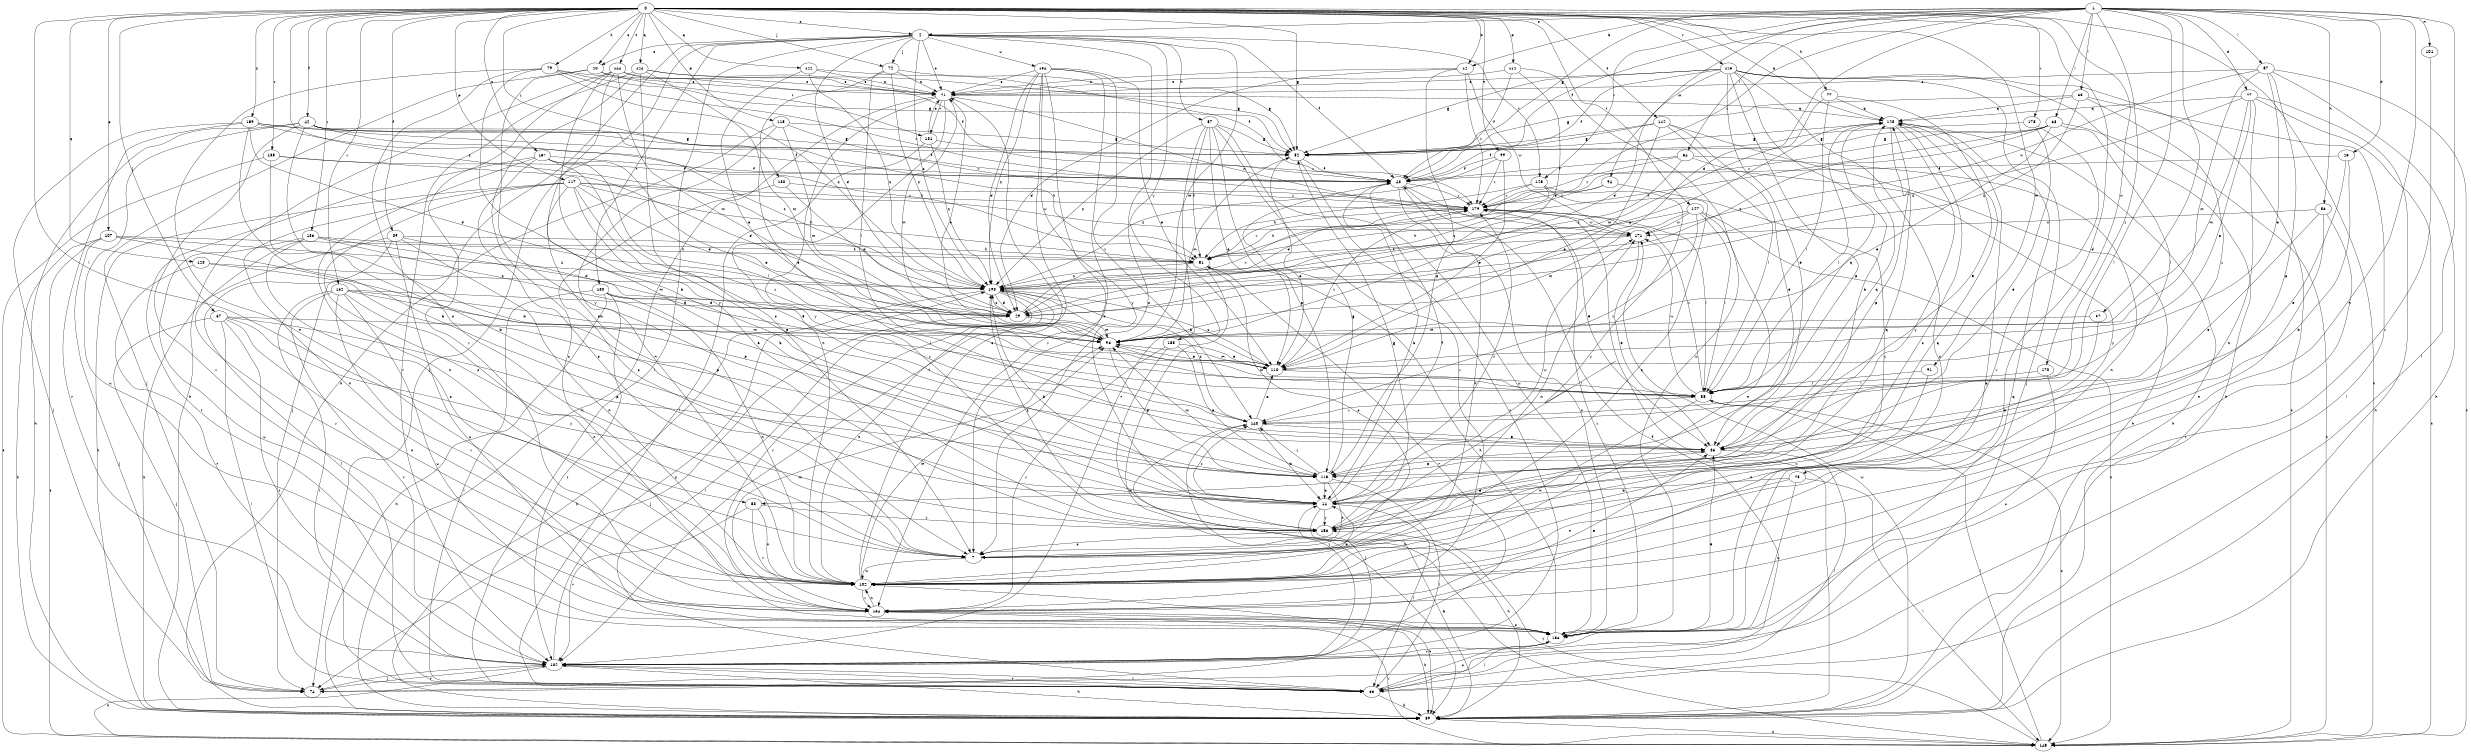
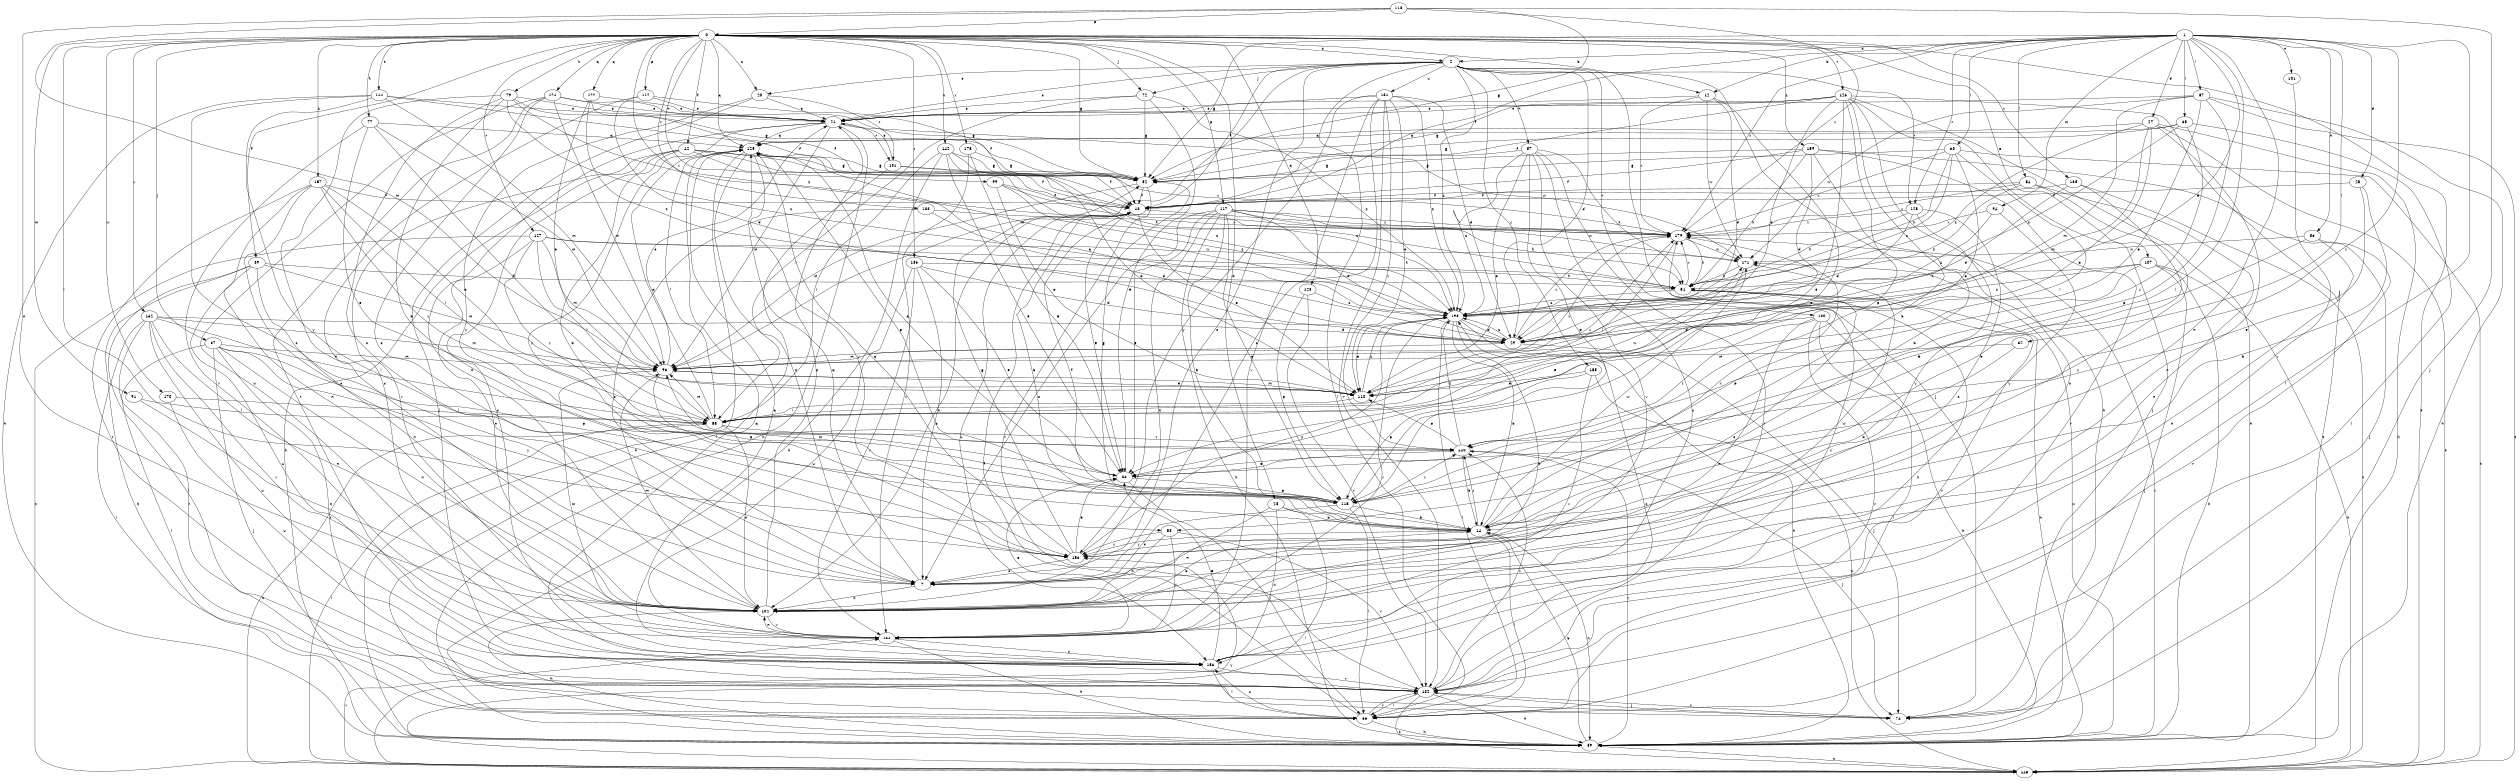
edge "0" -> "115": reversed
edge "144" -> "164": now "77" -> "164"
edge "59" -> "140": added, label "s"
